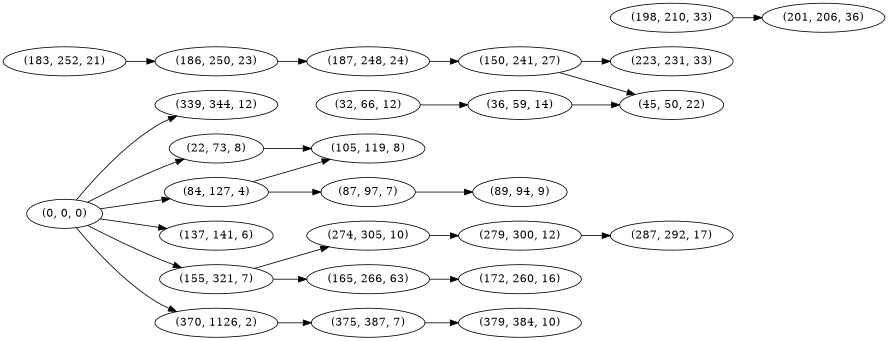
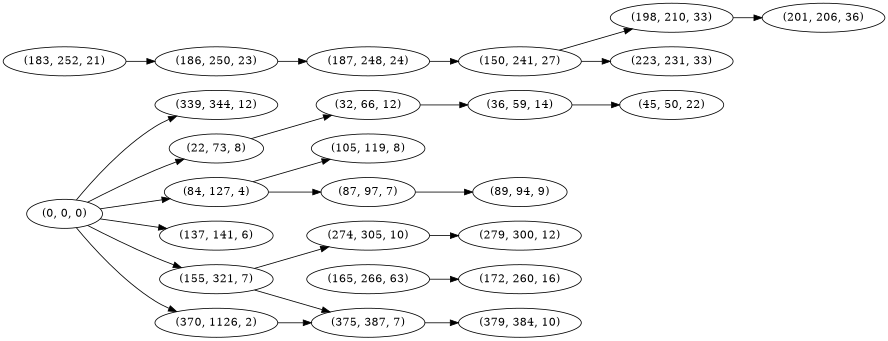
edge "(150, 241, 27)" -> "(45, 50, 22)": now "(150, 241, 27)" -> "(198, 210, 33)"
edge "(22, 73, 8)" -> "(105, 119, 8)": now "(22, 73, 8)" -> "(32, 66, 12)"
node "(287, 292, 17)": removed
edge "(155, 321, 7)" -> "(165, 266, 63)": now "(155, 321, 7)" -> "(375, 387, 7)"
